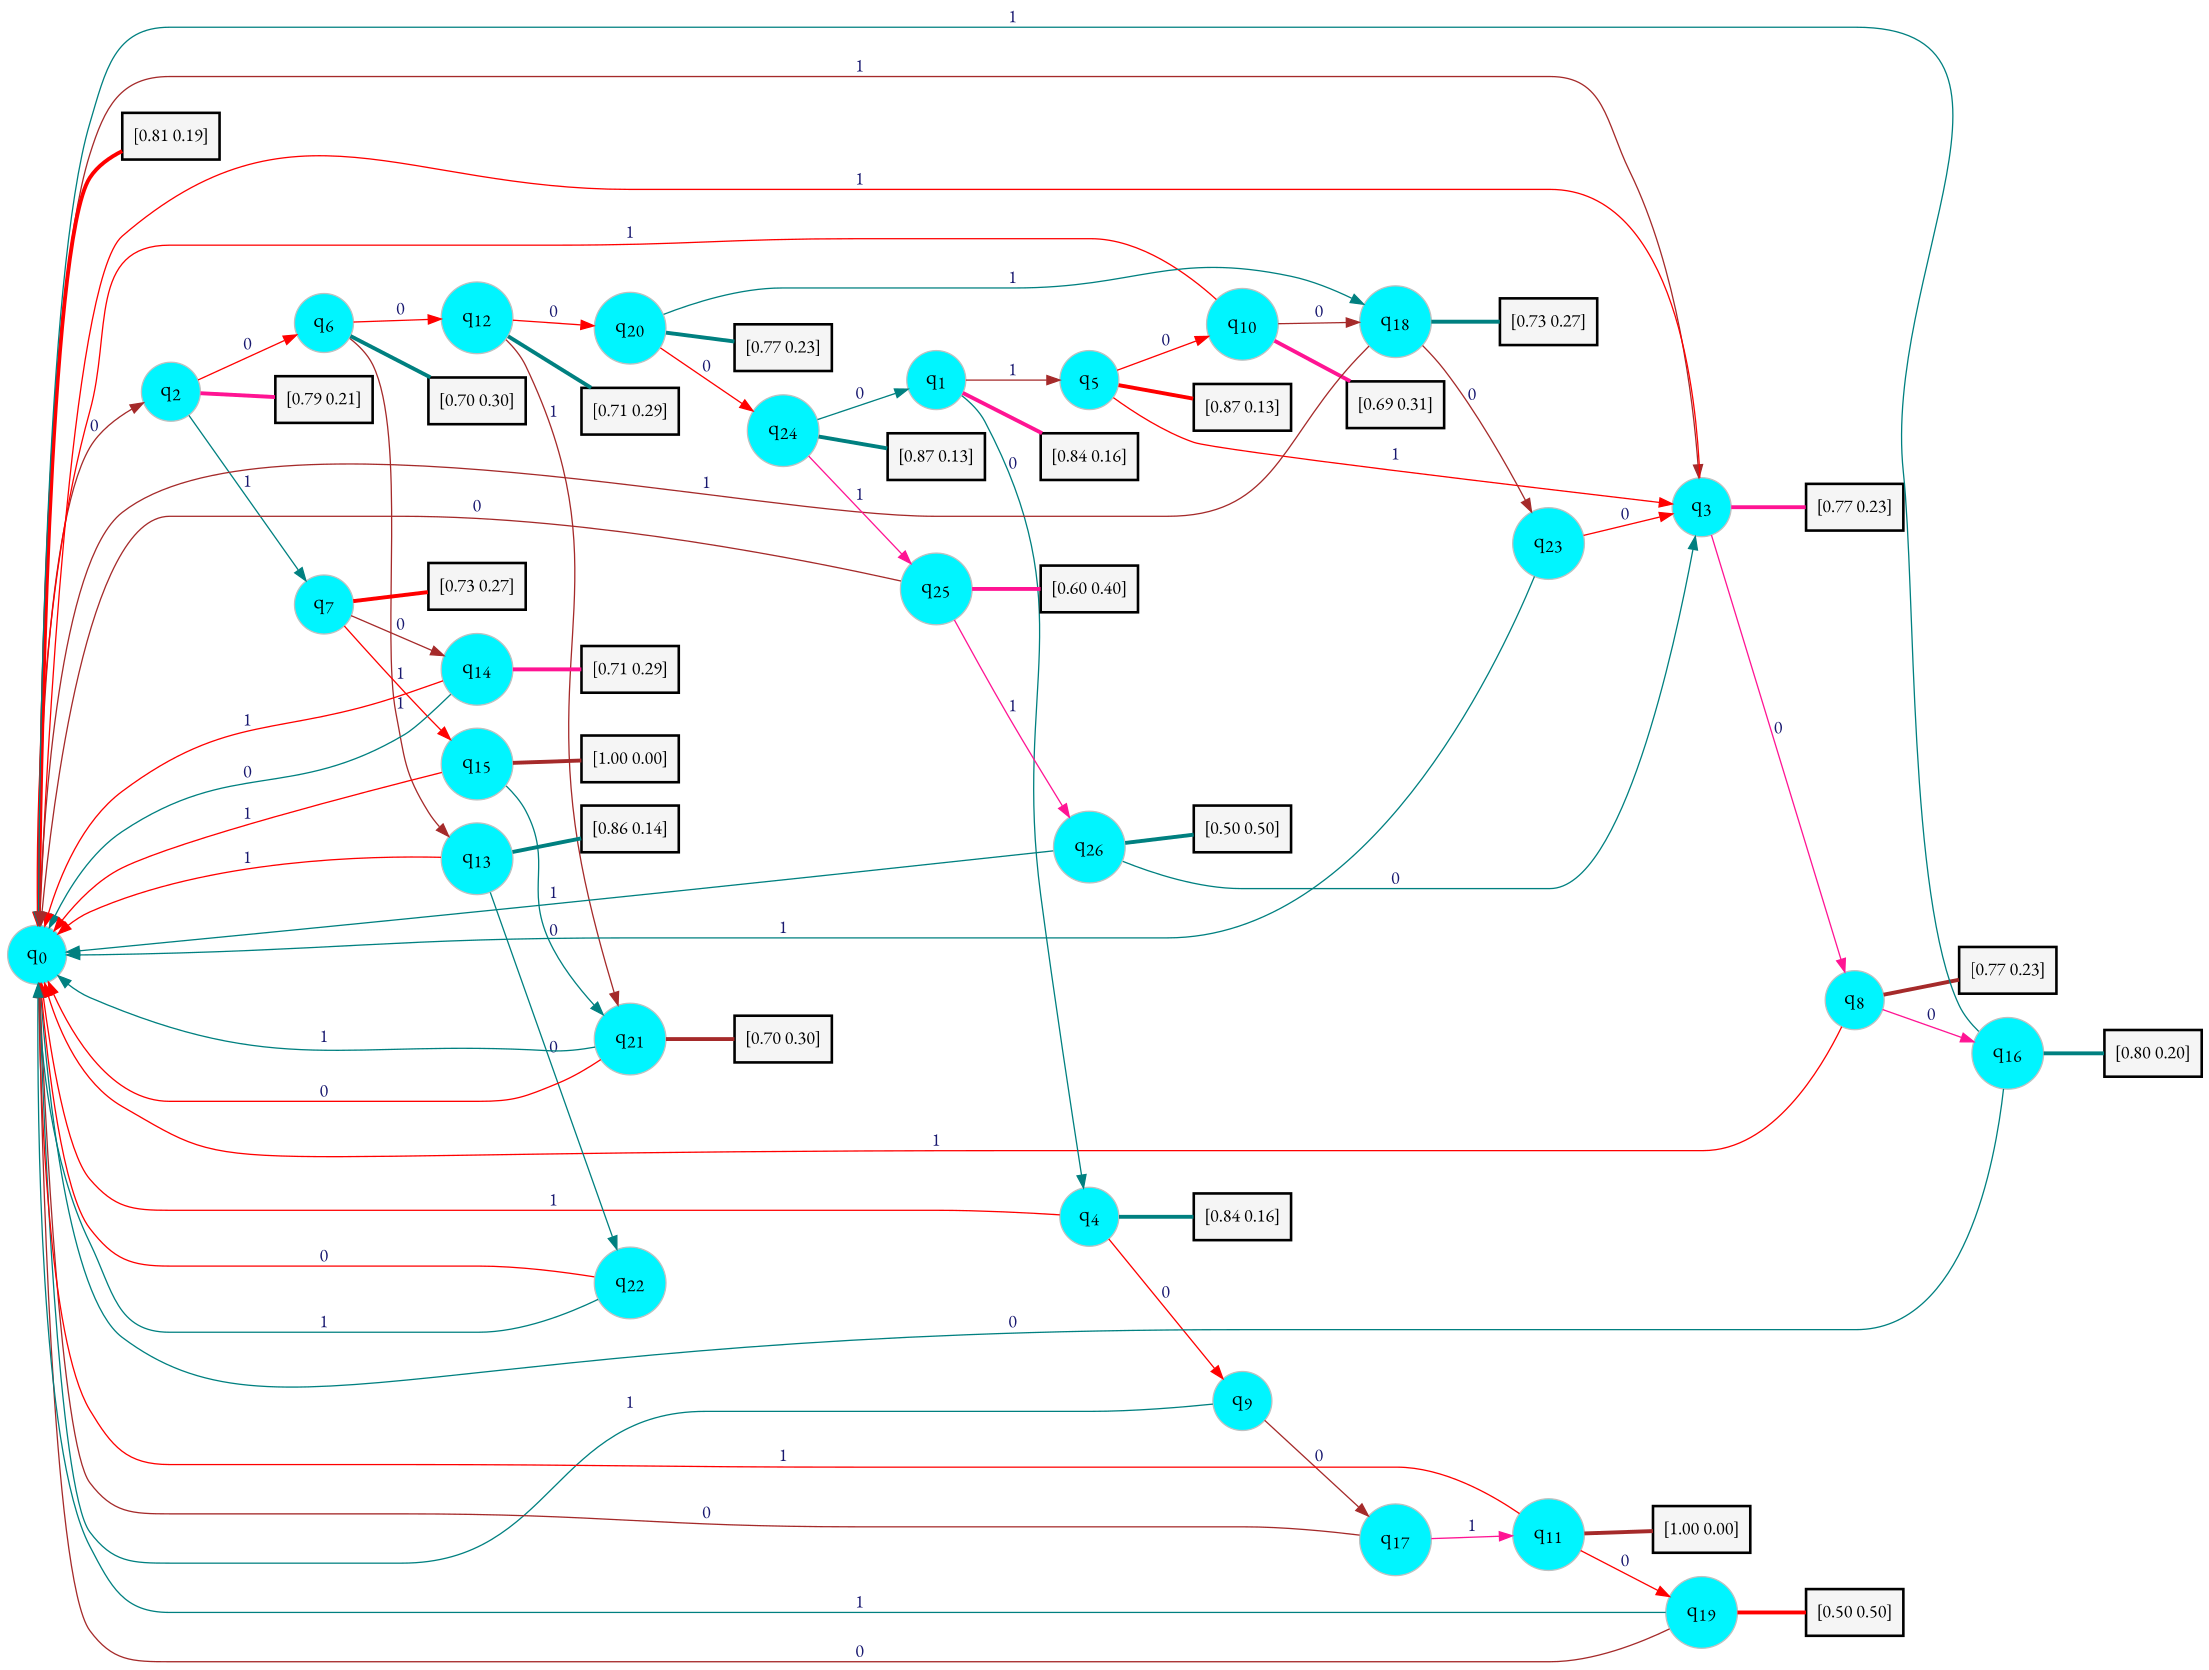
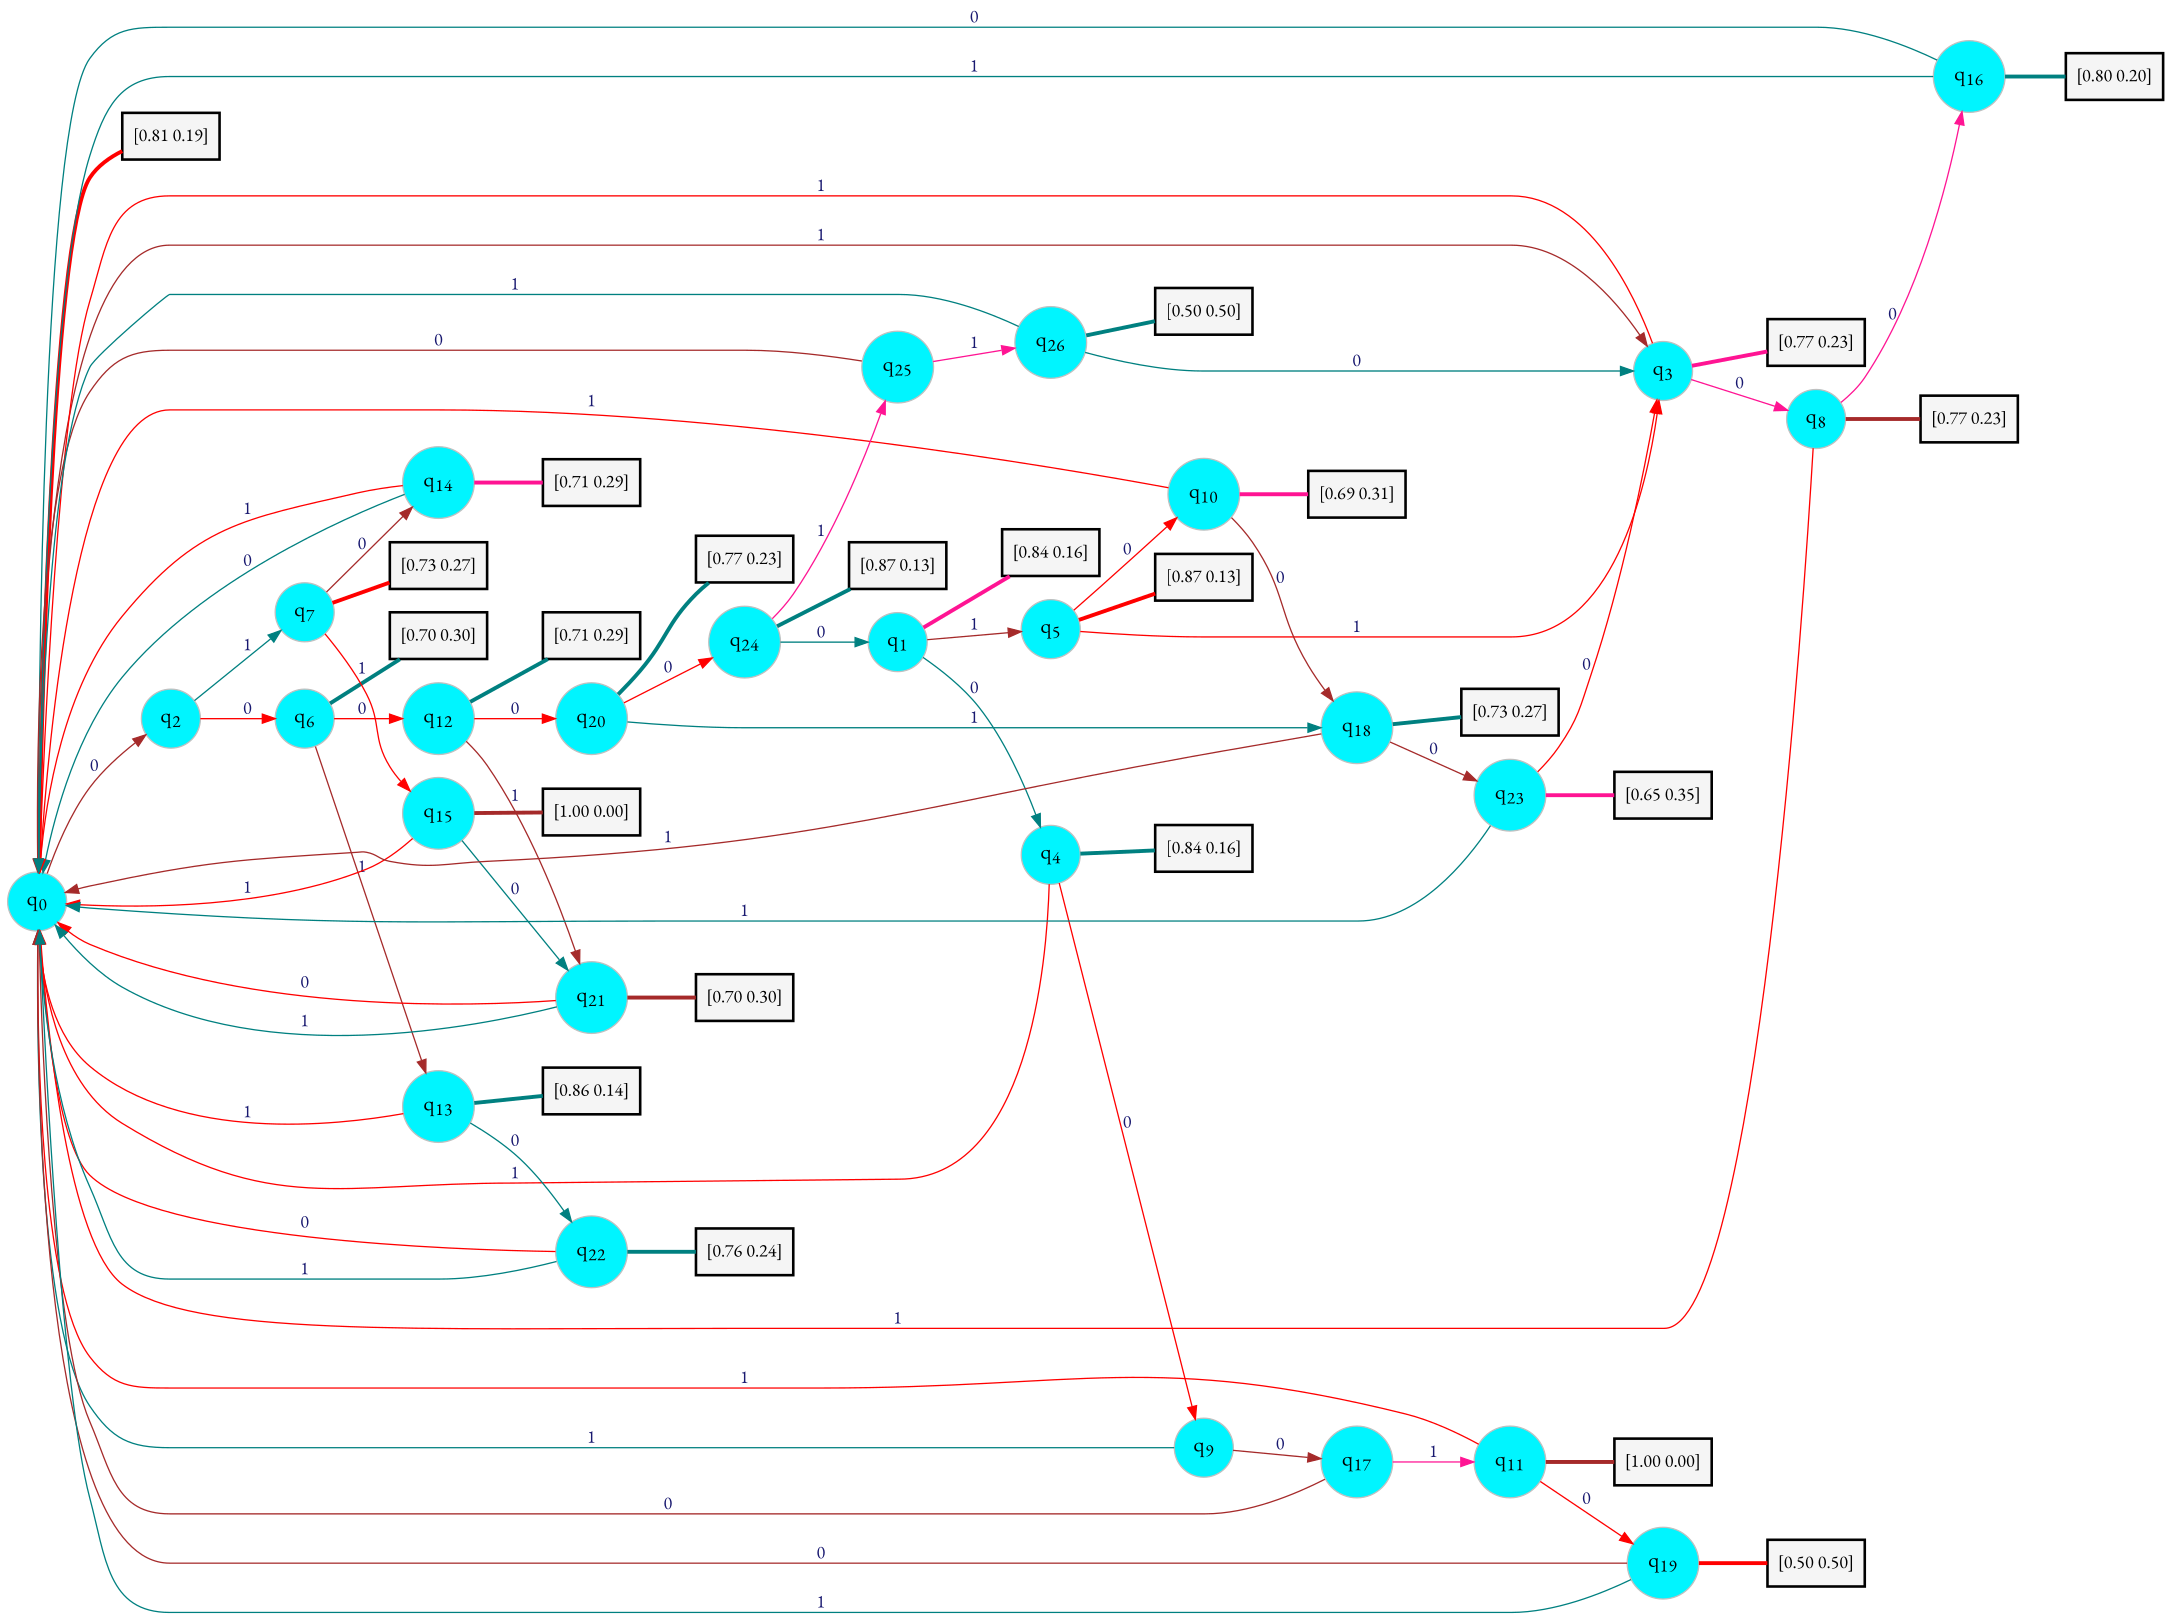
node "[0.79 0.21]": removed
node "[0.60 0.40]": removed
node "[0.65 0.35]": added
node "[0.76 0.24]": added
